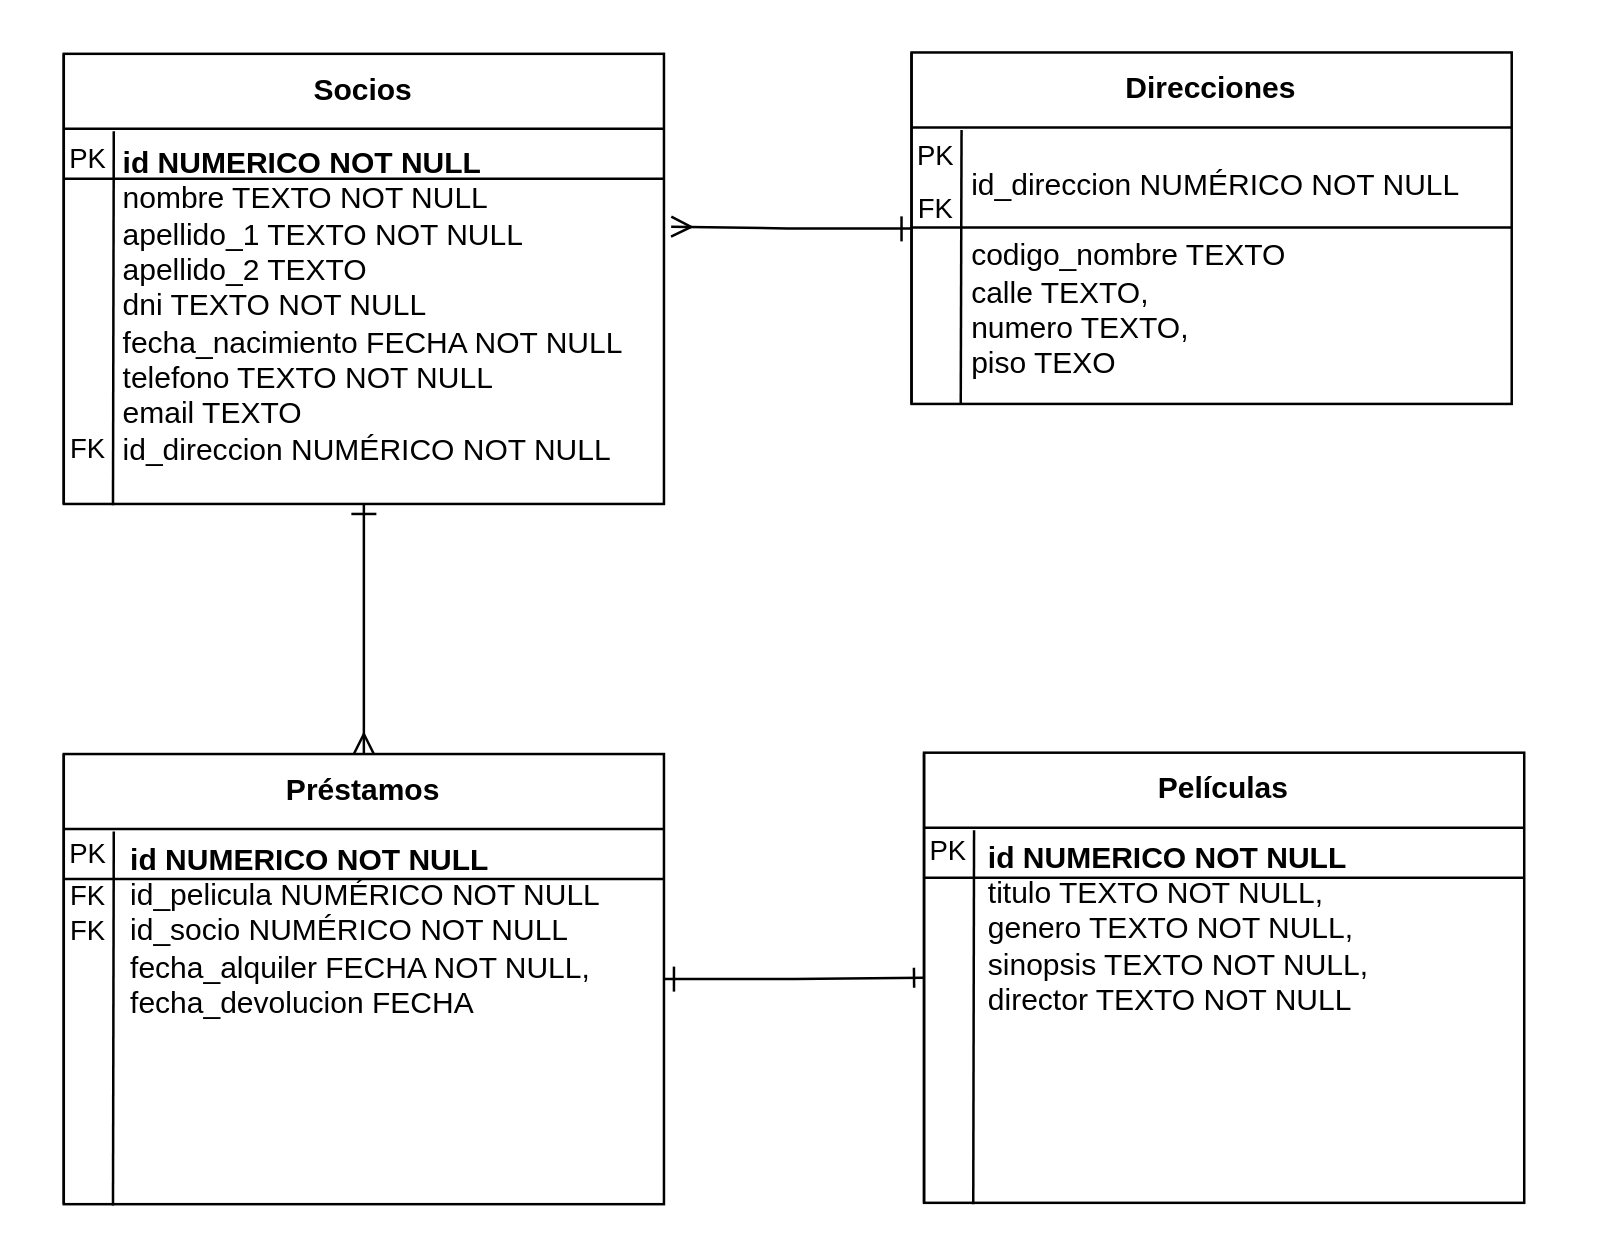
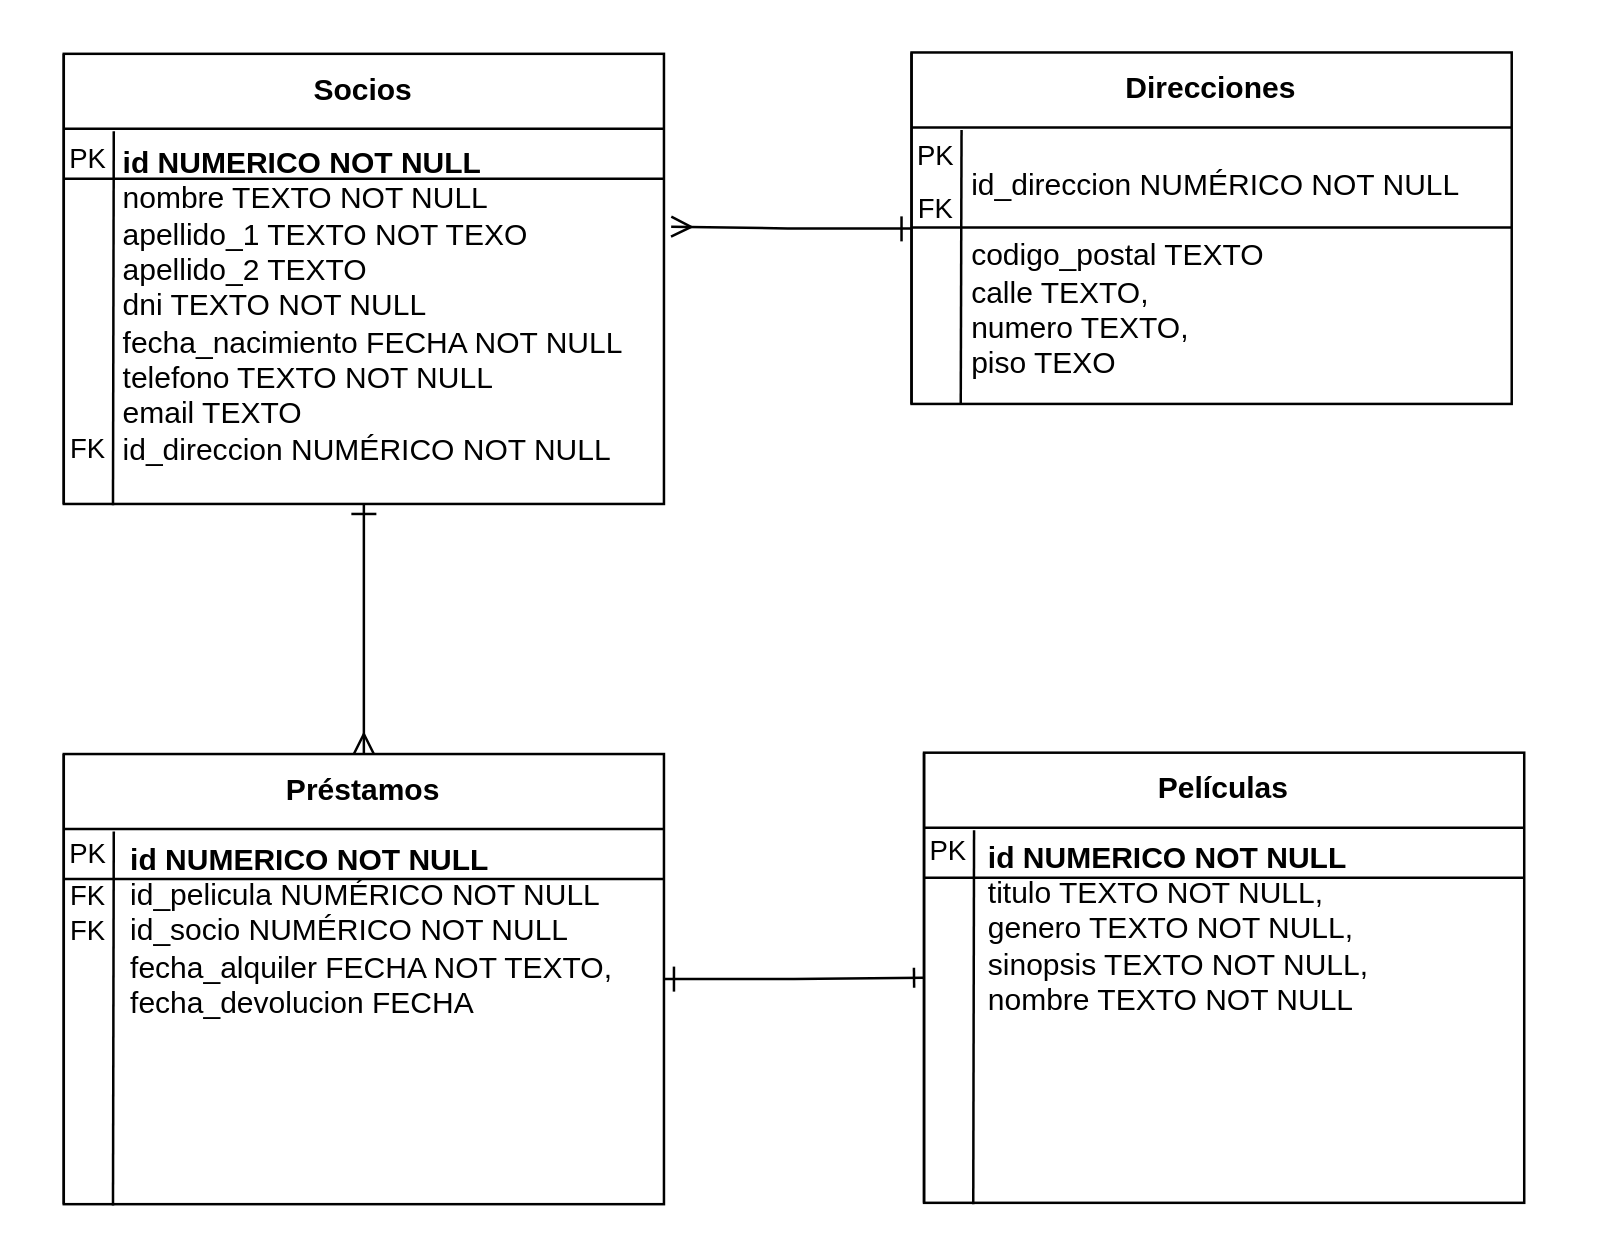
node "id_direccion NUMÉRICO NOT NULL codigo_nombre TEXTO calle TEXTO, numero TEXTO, piso TEXO": label "id_direccion NUMÉRICO NOT NULL codigo_nombre TEXTO calle TEXTO, numero TEXTO, piso TEXO" -> "id_direccion NUMÉRICO NOT NULL codigo_postal TEXTO calle TEXTO, numero TEXTO, piso TEXO"
node "id NUMERICO NOT NULL nombre TEXTO NOT NULL apellido_1 TEXTO NOT NULL apellido_2 TEXTO dni TEXTO NOT NULL fecha_nacimiento FECHA NOT NULL telefono TEXTO NOT NULL email TEXTO id_direccion NUMÉRICO NOT NULL": label "id NUMERICO NOT NULL nombre TEXTO NOT NULL apellido_1 TEXTO NOT NULL apellido_2 TEXTO dni TEXTO NOT NULL fecha_nacimiento FECHA NOT NULL telefono TEXTO NOT NULL email TEXTO id_direccion NUMÉRICO NOT NULL" -> "id NUMERICO NOT NULL nombre TEXTO NOT NULL apellido_1 TEXTO NOT TEXO apellido_2 TEXTO dni TEXTO NOT NULL fecha_nacimiento FECHA NOT NULL telefono TEXTO NOT NULL email TEXTO id_direccion NUMÉRICO NOT NULL"
node "id NUMERICO NOT NULL titulo TEXTO NOT NULL, genero TEXTO NOT NULL, sinopsis TEXTO NOT NULL, director TEXTO NOT NULL": label "id NUMERICO NOT NULL titulo TEXTO NOT NULL, genero TEXTO NOT NULL, sinopsis TEXTO NOT NULL, director TEXTO NOT NULL" -> "id NUMERICO NOT NULL titulo TEXTO NOT NULL, genero TEXTO NOT NULL, sinopsis TEXTO NOT NULL, nombre TEXTO NOT NULL"
node "id NUMERICO NOT NULL id_pelicula NUMÉRICO NOT NULL id_socio NUMÉRICO NOT NULL fecha_alquiler FECHA NOT NULL, fecha_devolucion FECHA": label "id NUMERICO NOT NULL id_pelicula NUMÉRICO NOT NULL id_socio NUMÉRICO NOT NULL fecha_alquiler FECHA NOT NULL, fecha_devolucion FECHA" -> "id NUMERICO NOT NULL id_pelicula NUMÉRICO NOT NULL id_socio NUMÉRICO NOT NULL fecha_alquiler FECHA NOT TEXTO, fecha_devolucion FECHA"
